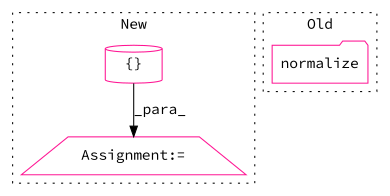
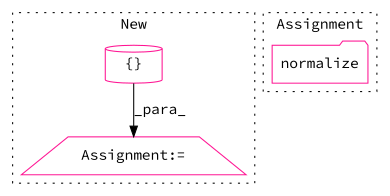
cluster "Old": label "Old" -> "Assignment"
